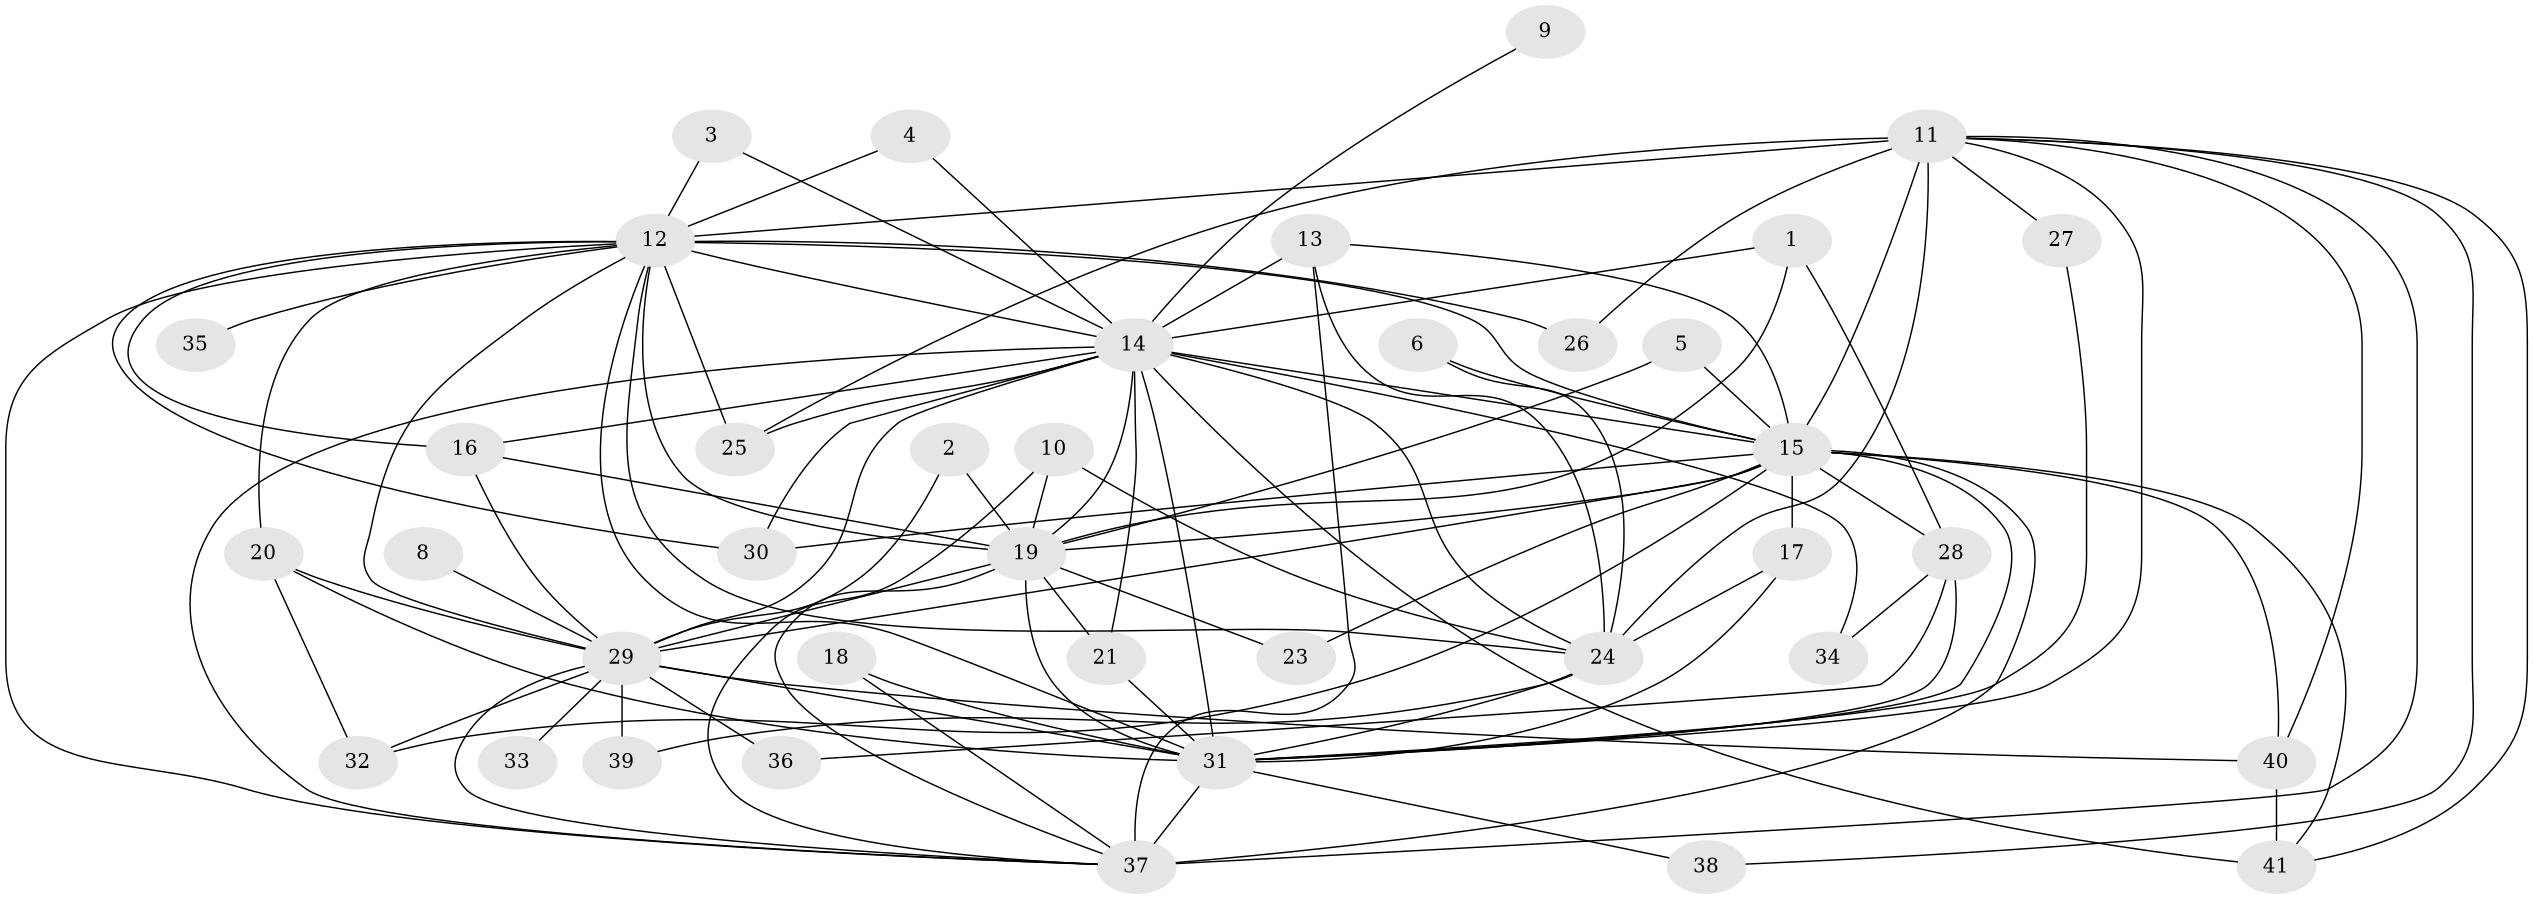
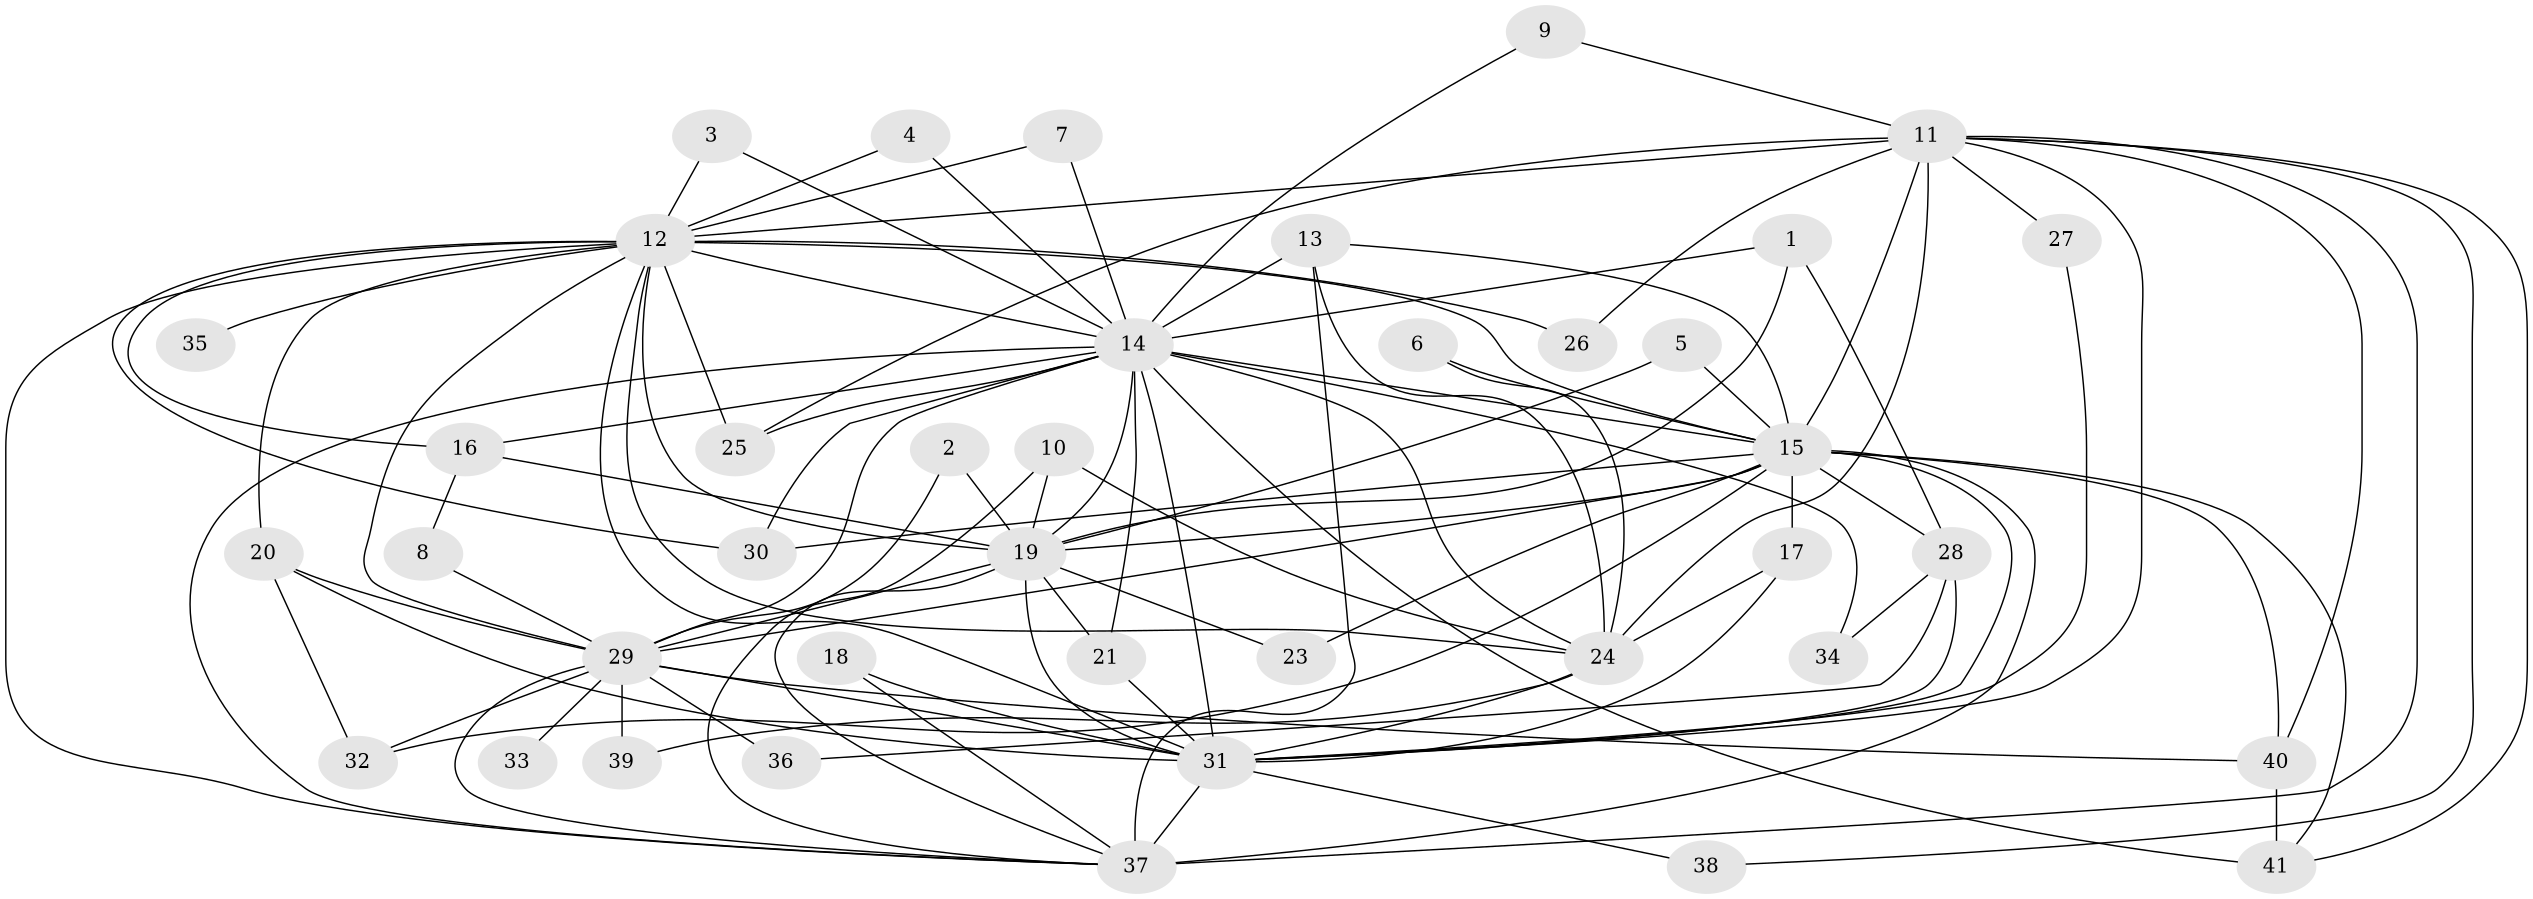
edge "9" -- "11": added
node "7": added
edge "16" -- "29": now "16" -- "8"
